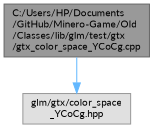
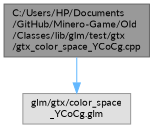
node "glm/gtx/color_space _YCoCg.hpp": label "glm/gtx/color_space _YCoCg.hpp" -> "glm/gtx/color_space _YCoCg.glm"
